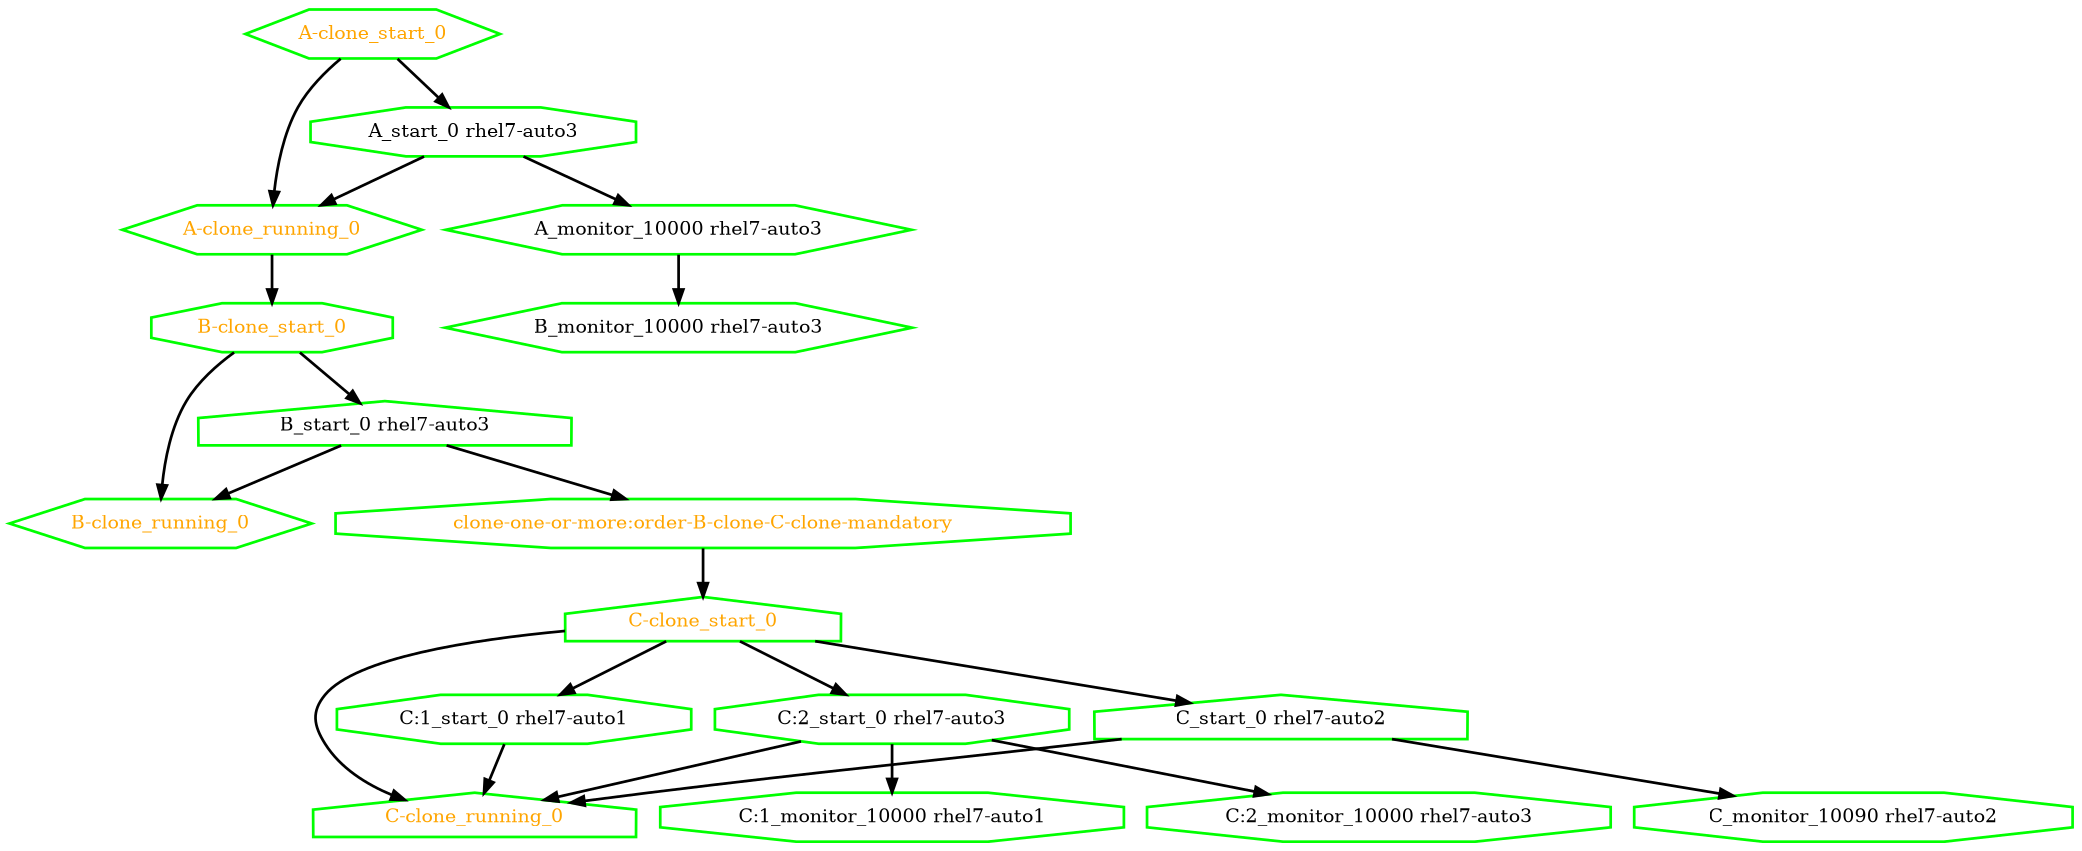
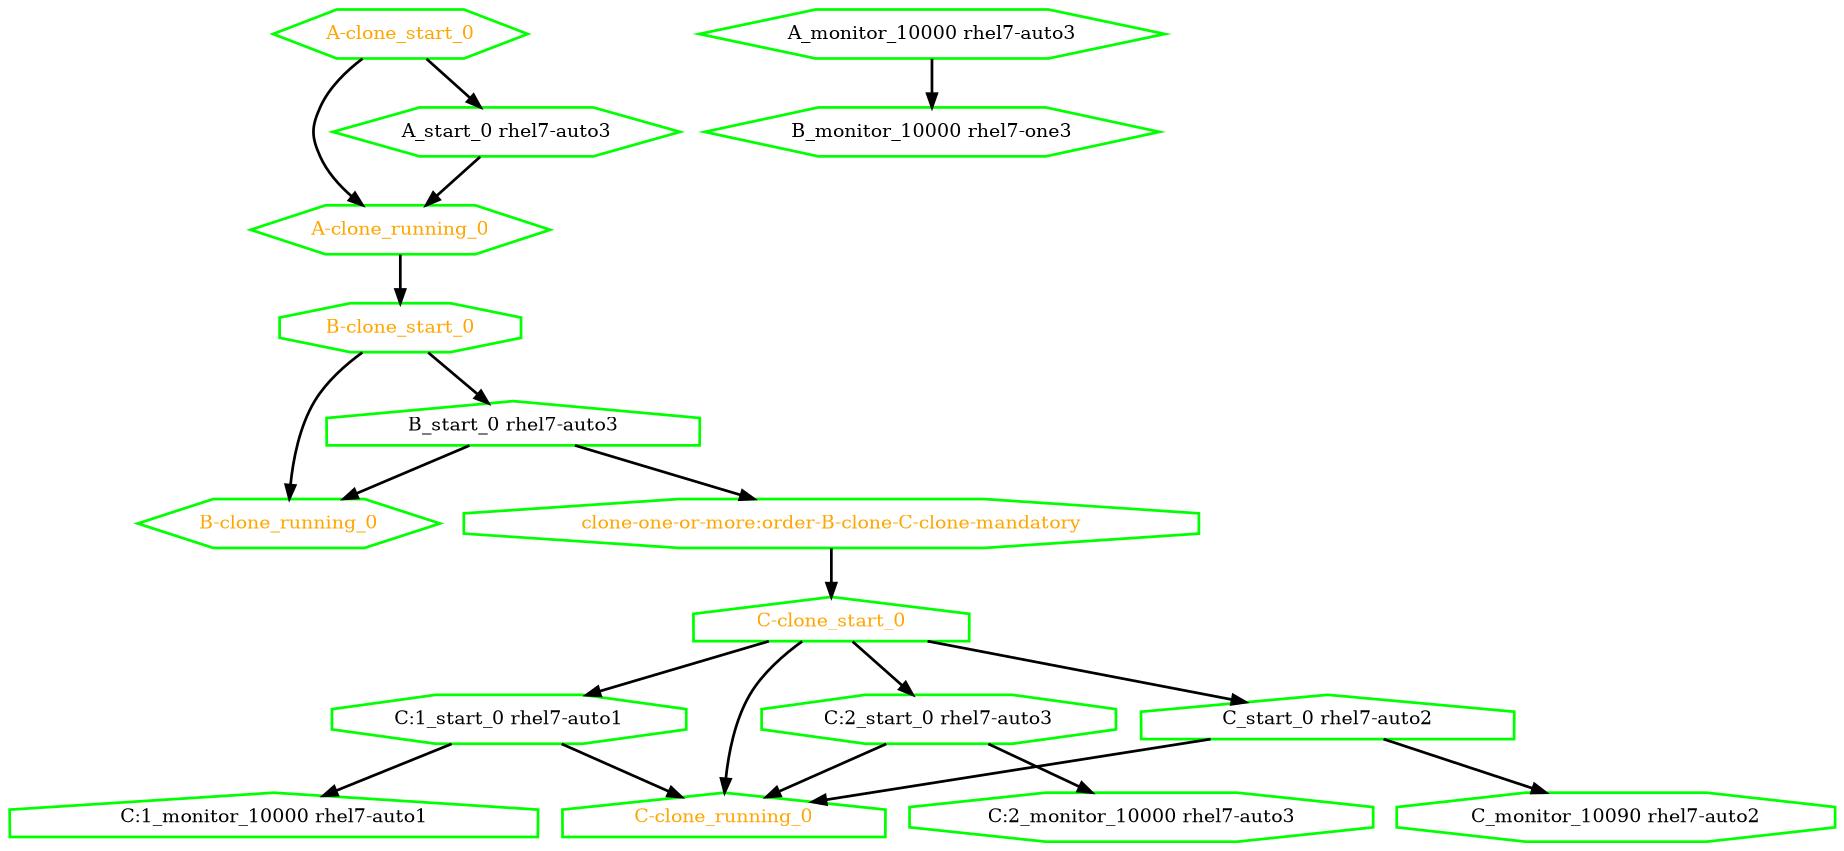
node "A_start_0 rhel7-auto3": shape octagon -> hexagon
edge "A_start_0 rhel7-auto3" -> "A_monitor_10000 rhel7-auto3": removed
node "B_monitor_10000 rhel7-auto3": label "B_monitor_10000 rhel7-auto3" -> "B_monitor_10000 rhel7-one3"
edge "C:2_start_0 rhel7-auto3" -> "C:1_monitor_10000 rhel7-auto1": now "C:1_start_0 rhel7-auto1" -> "C:1_monitor_10000 rhel7-auto1"
node "C:1_monitor_10000 rhel7-auto1": shape octagon -> house
